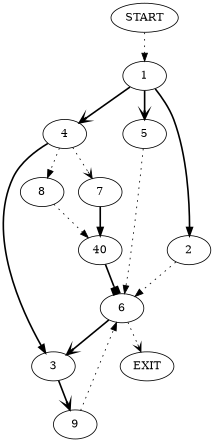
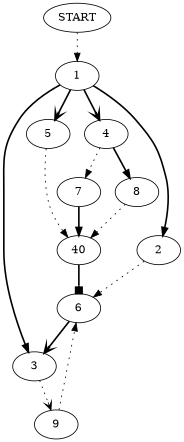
edge "4" -> "8": style dotted -> bold
edge "4" -> "7": arrowhead vee -> normal
edge "5" -> "6": now "5" -> "40"
edge "4" -> "3": now "1" -> "3"
node "EXIT": removed
edge "3" -> "9": style bold -> dotted
